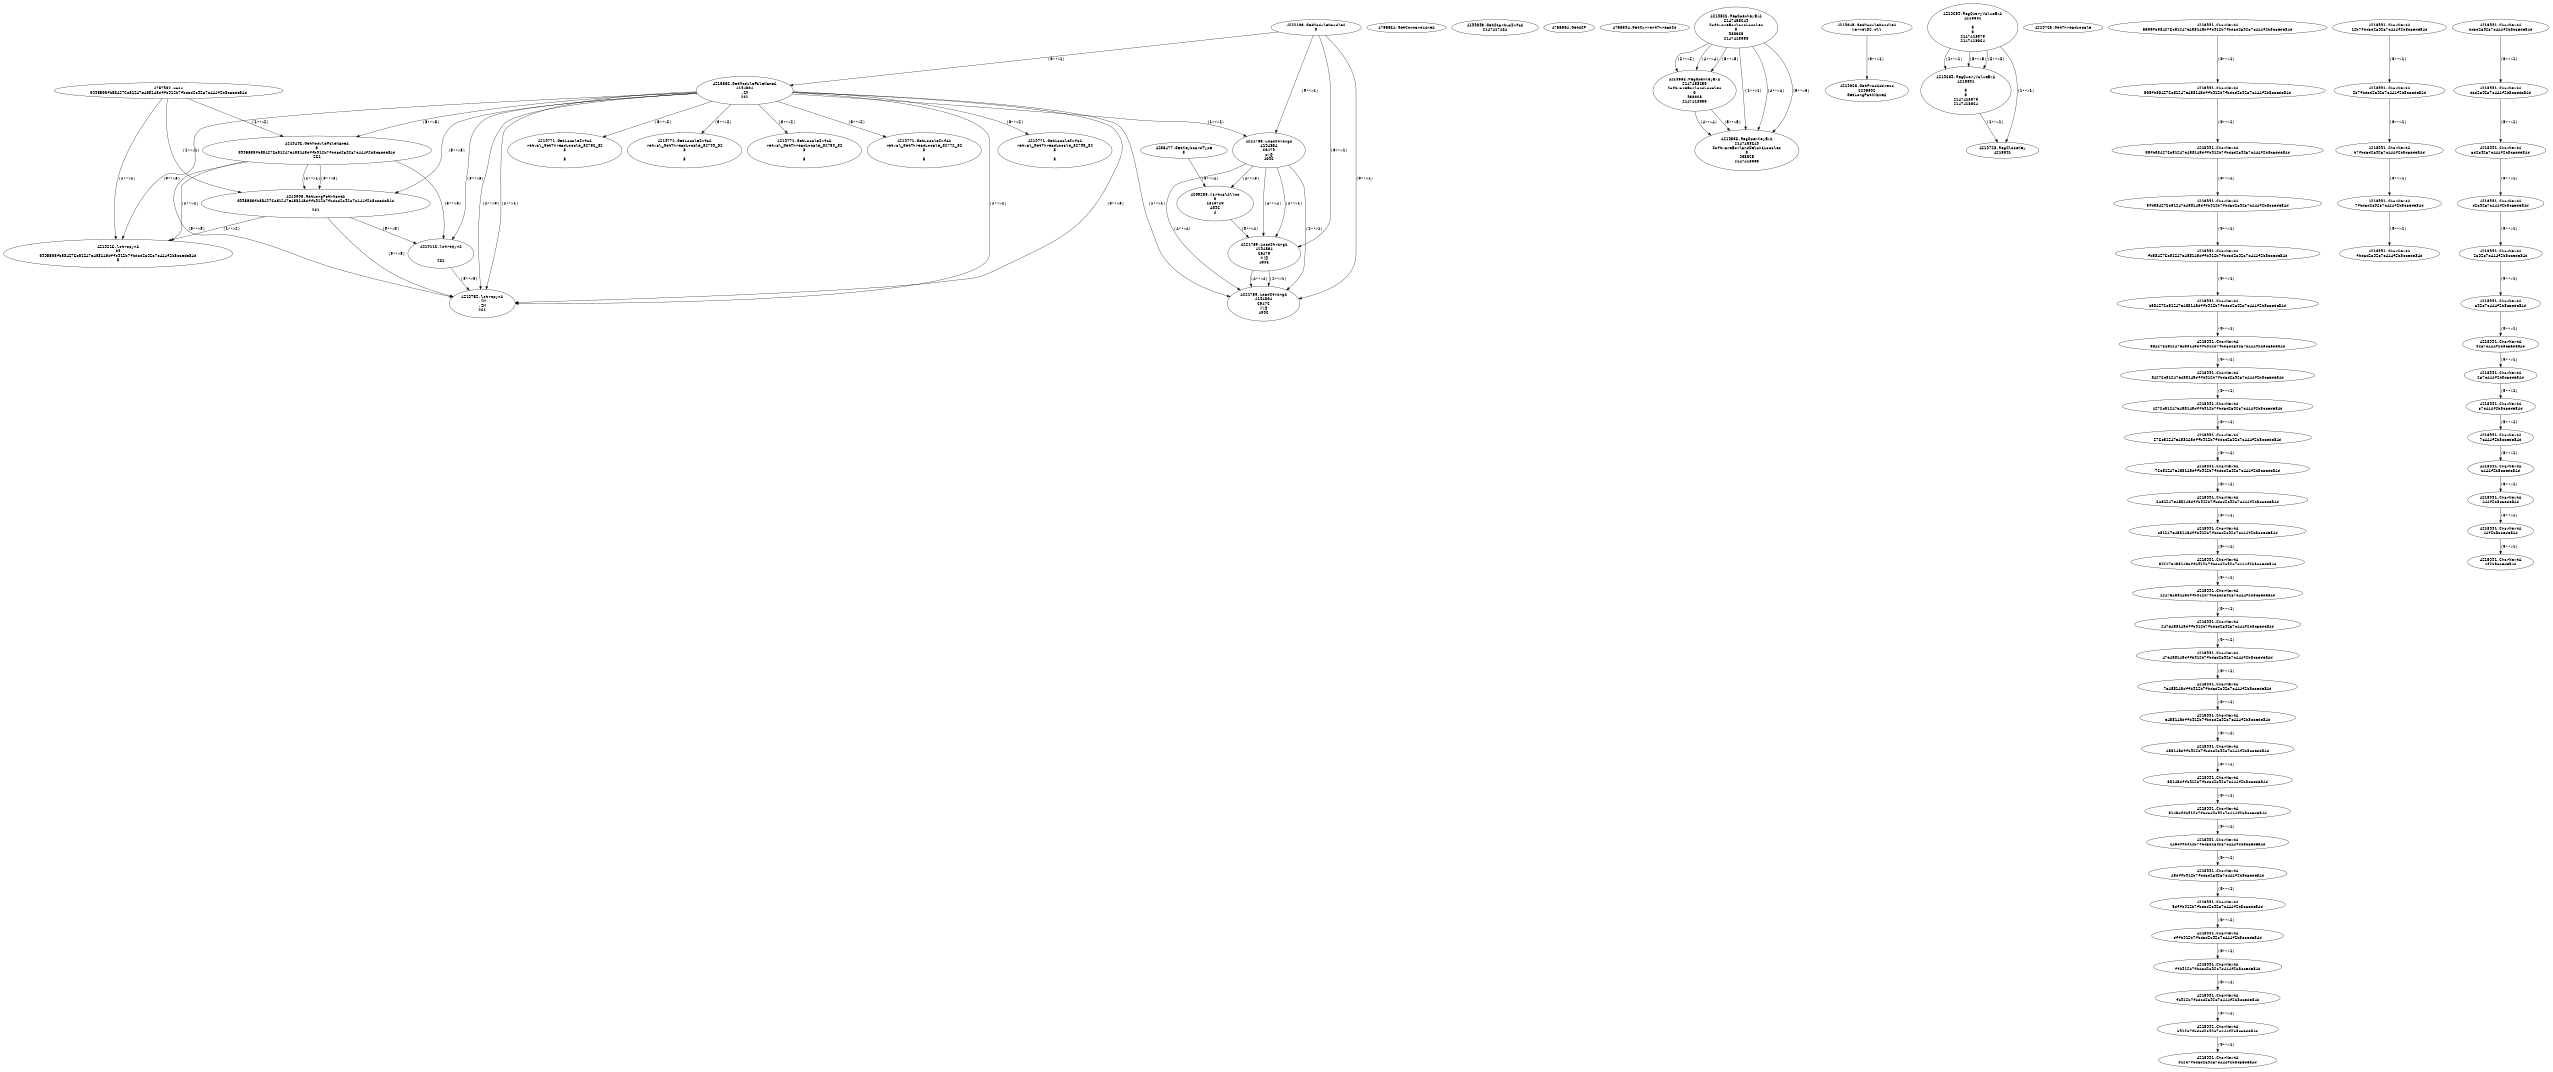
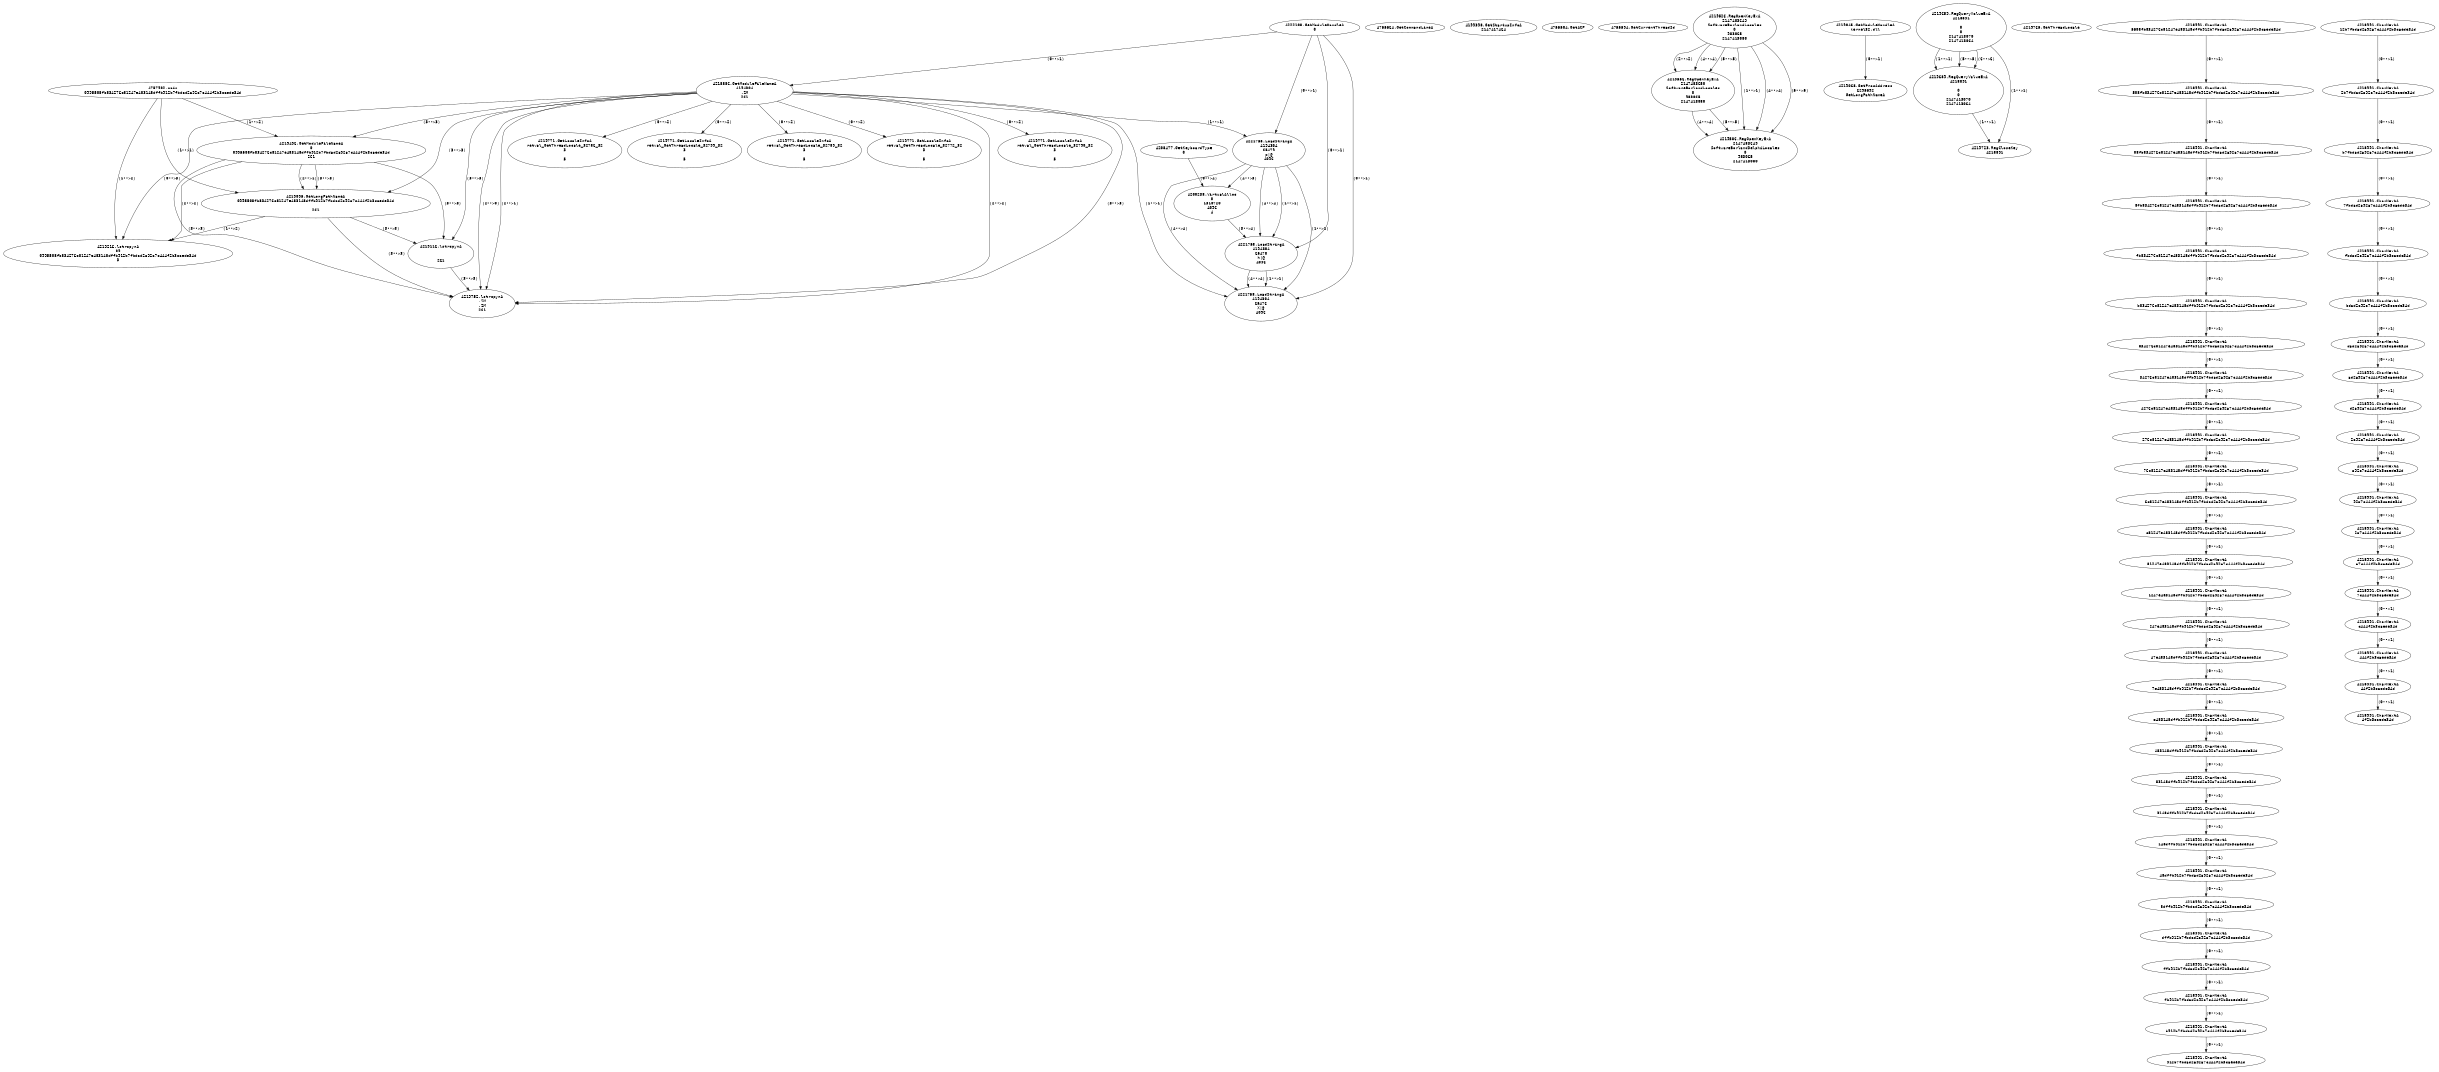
edge "4218991.CharNextA fbdad2a92a7c444f2b3caede34d" -> "4218991.CharNextA bdad2a92a7c444f2b3caede34d": added, label "(0-->1)"
